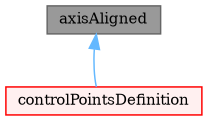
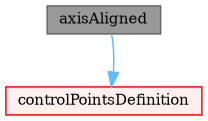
edge "controlPointsDefinition" -> "axisAligned": reversed
